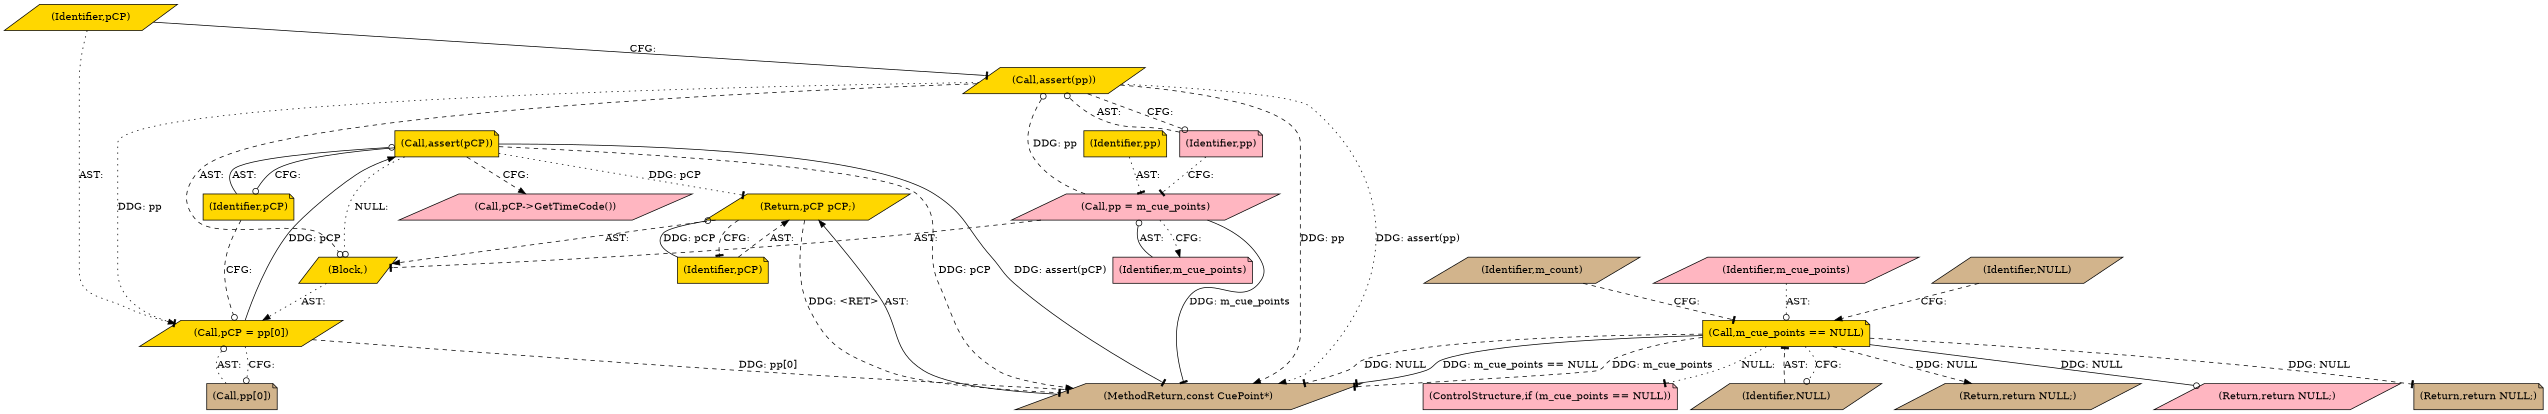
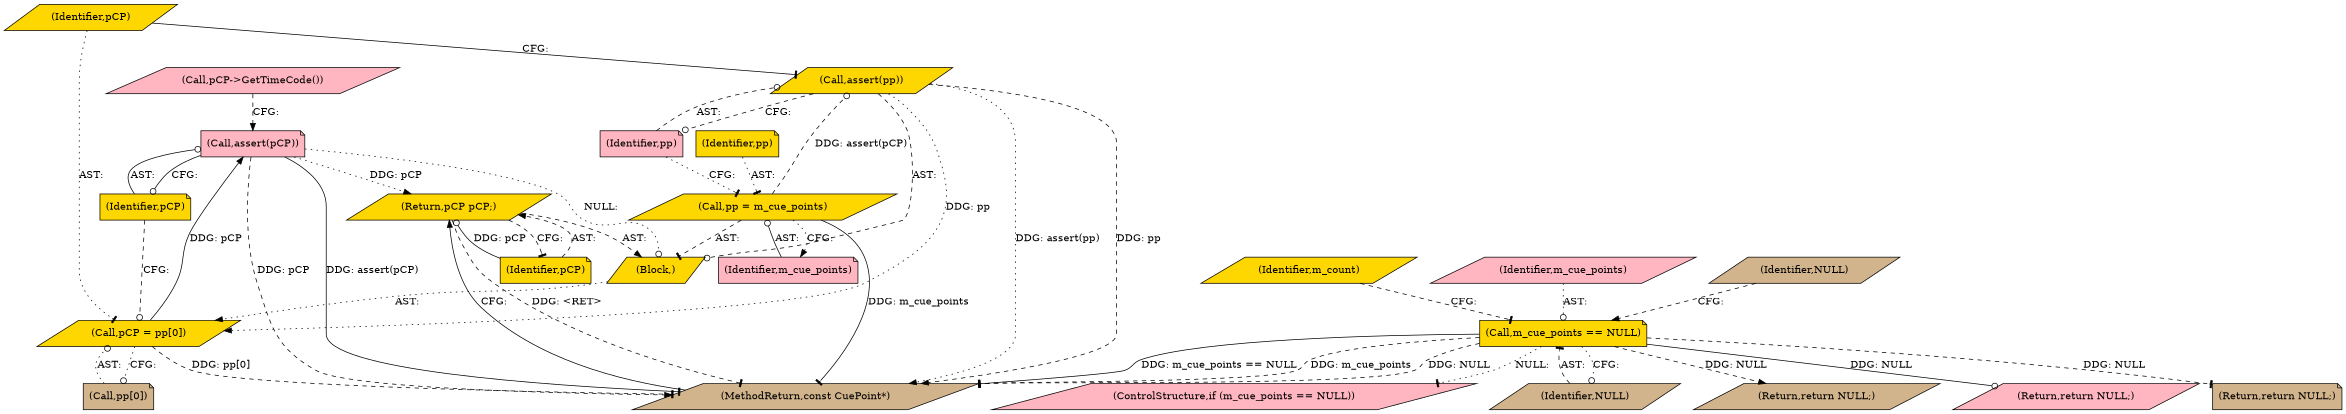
node "(Call,assert(pCP))": fillcolor gold -> lightpink
edge "(Call,pp = m_cue_points)" -> "(Call,assert(pp))": label "DDG: pp" -> "DDG: assert(pCP)"
edge "(Call,assert(pCP))" -> "(Call,pCP->GetTimeCode())": reversed
edge "(Call,assert(pCP))" -> "(Return,pCP pCP;)": arrowhead tee -> normal
node "(Call,pp = m_cue_points)": fillcolor lightpink -> gold
node "(Identifier,m_count)": fillcolor tan -> gold
edge "(MethodReturn,const CuePoint*)" -> "(Return,pCP pCP;)": label "AST: " -> "CFG: "
node "(ControlStructure,if (m_cue_points == NULL))": shape note -> parallelogram
